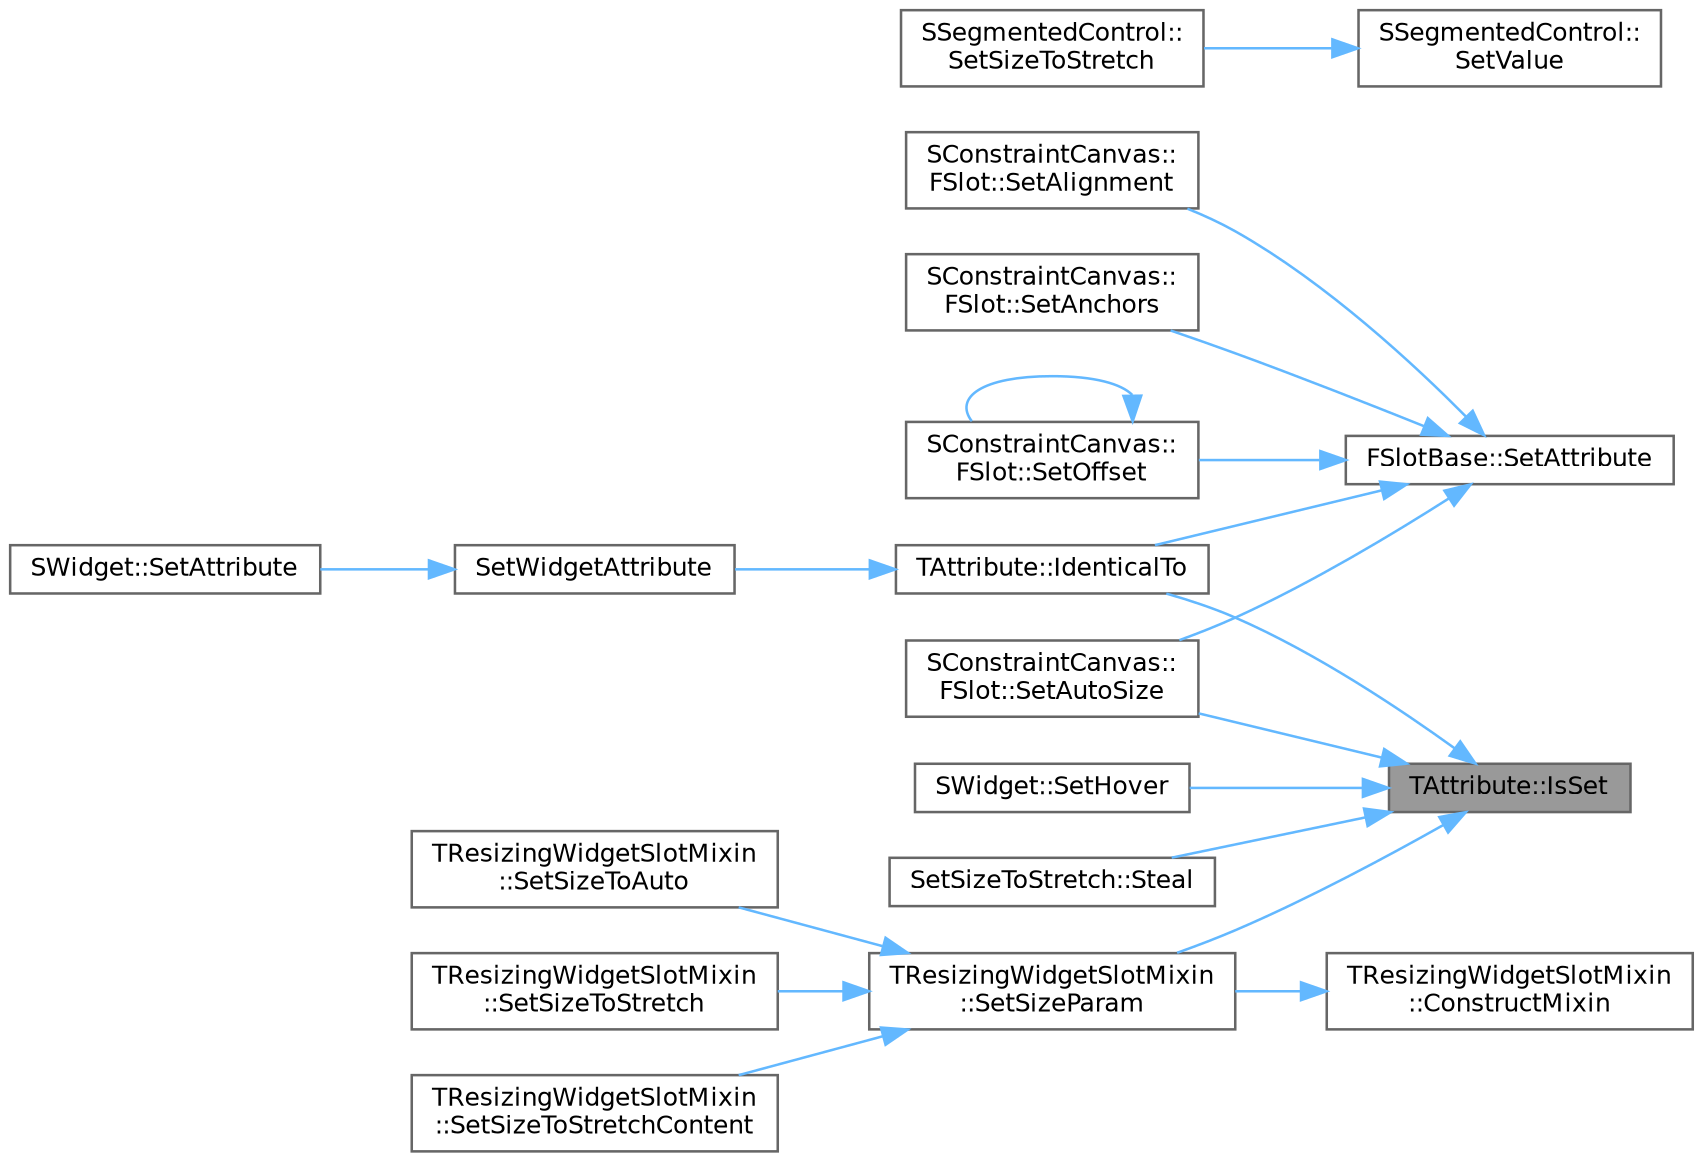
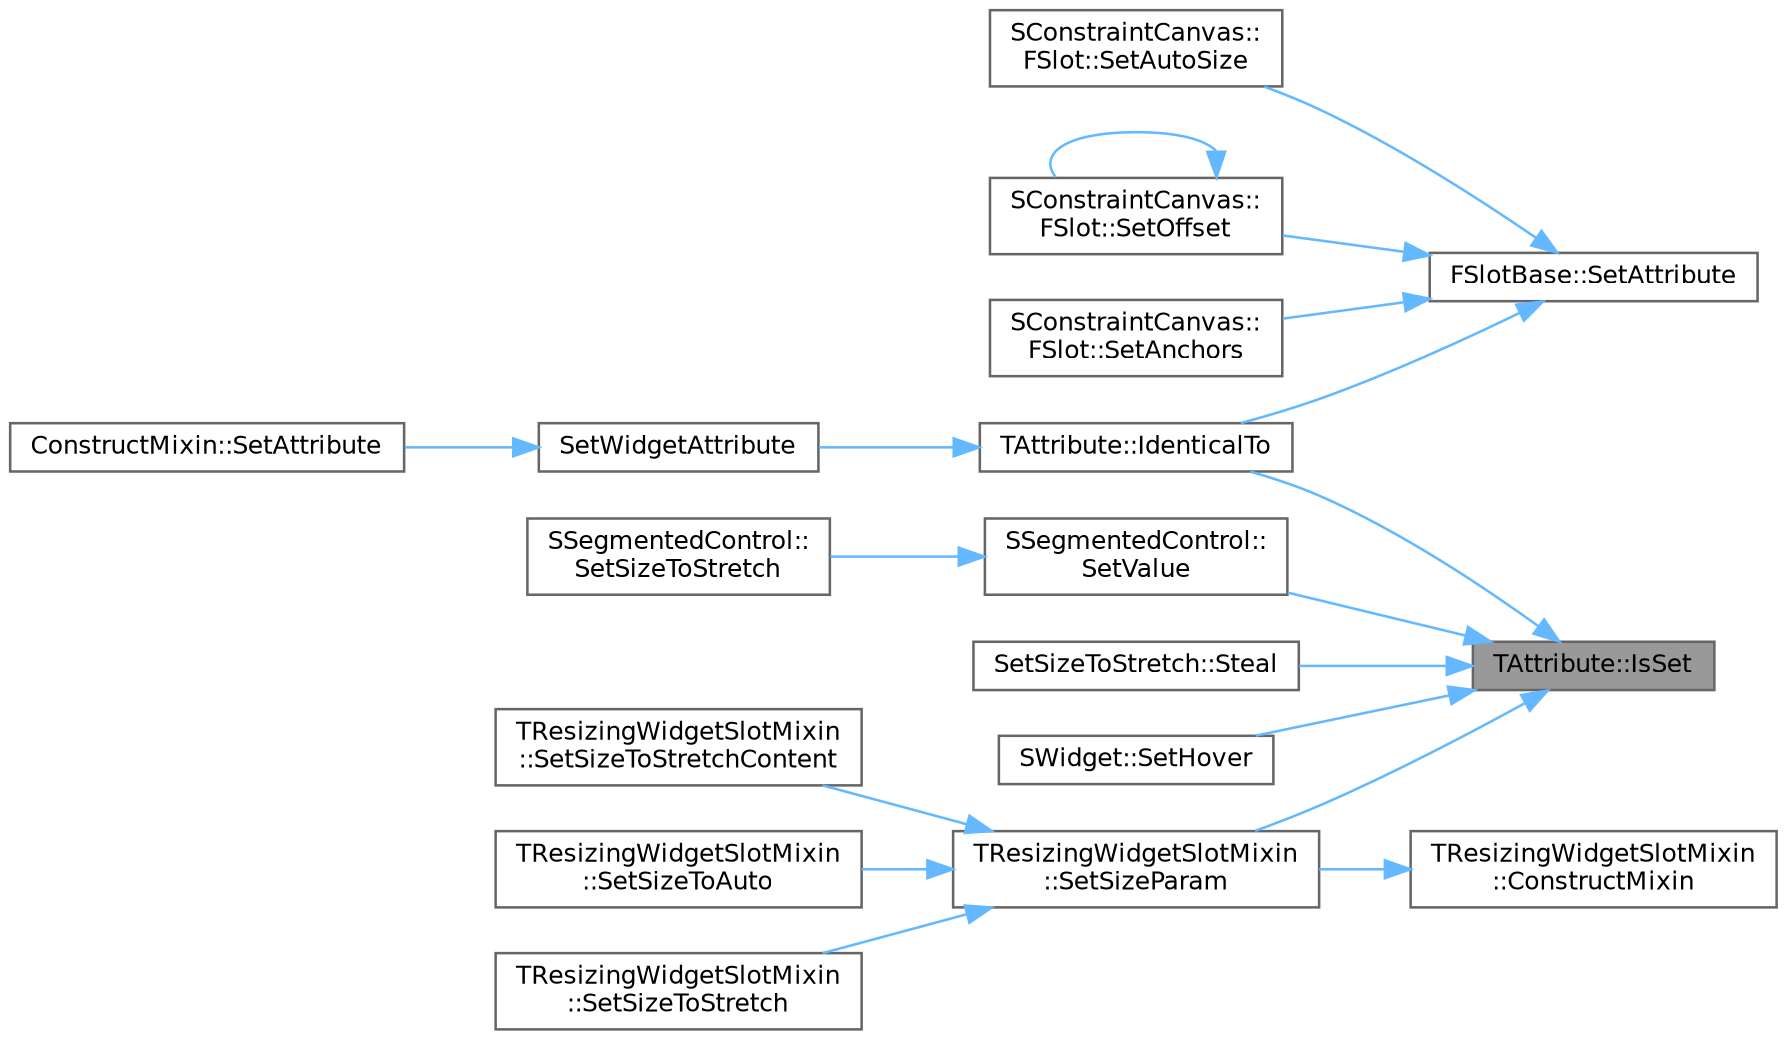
node "SConstraintCanvas:: FSlot::SetAlignment": removed
node "SWidget::SetAttribute": label "SWidget::SetAttribute" -> "ConstructMixin::SetAttribute"
edge "SConstraintCanvas:: FSlot::SetAutoSize" -> "TAttribute::IsSet": now "SSegmentedControl:: SetValue" -> "TAttribute::IsSet"
